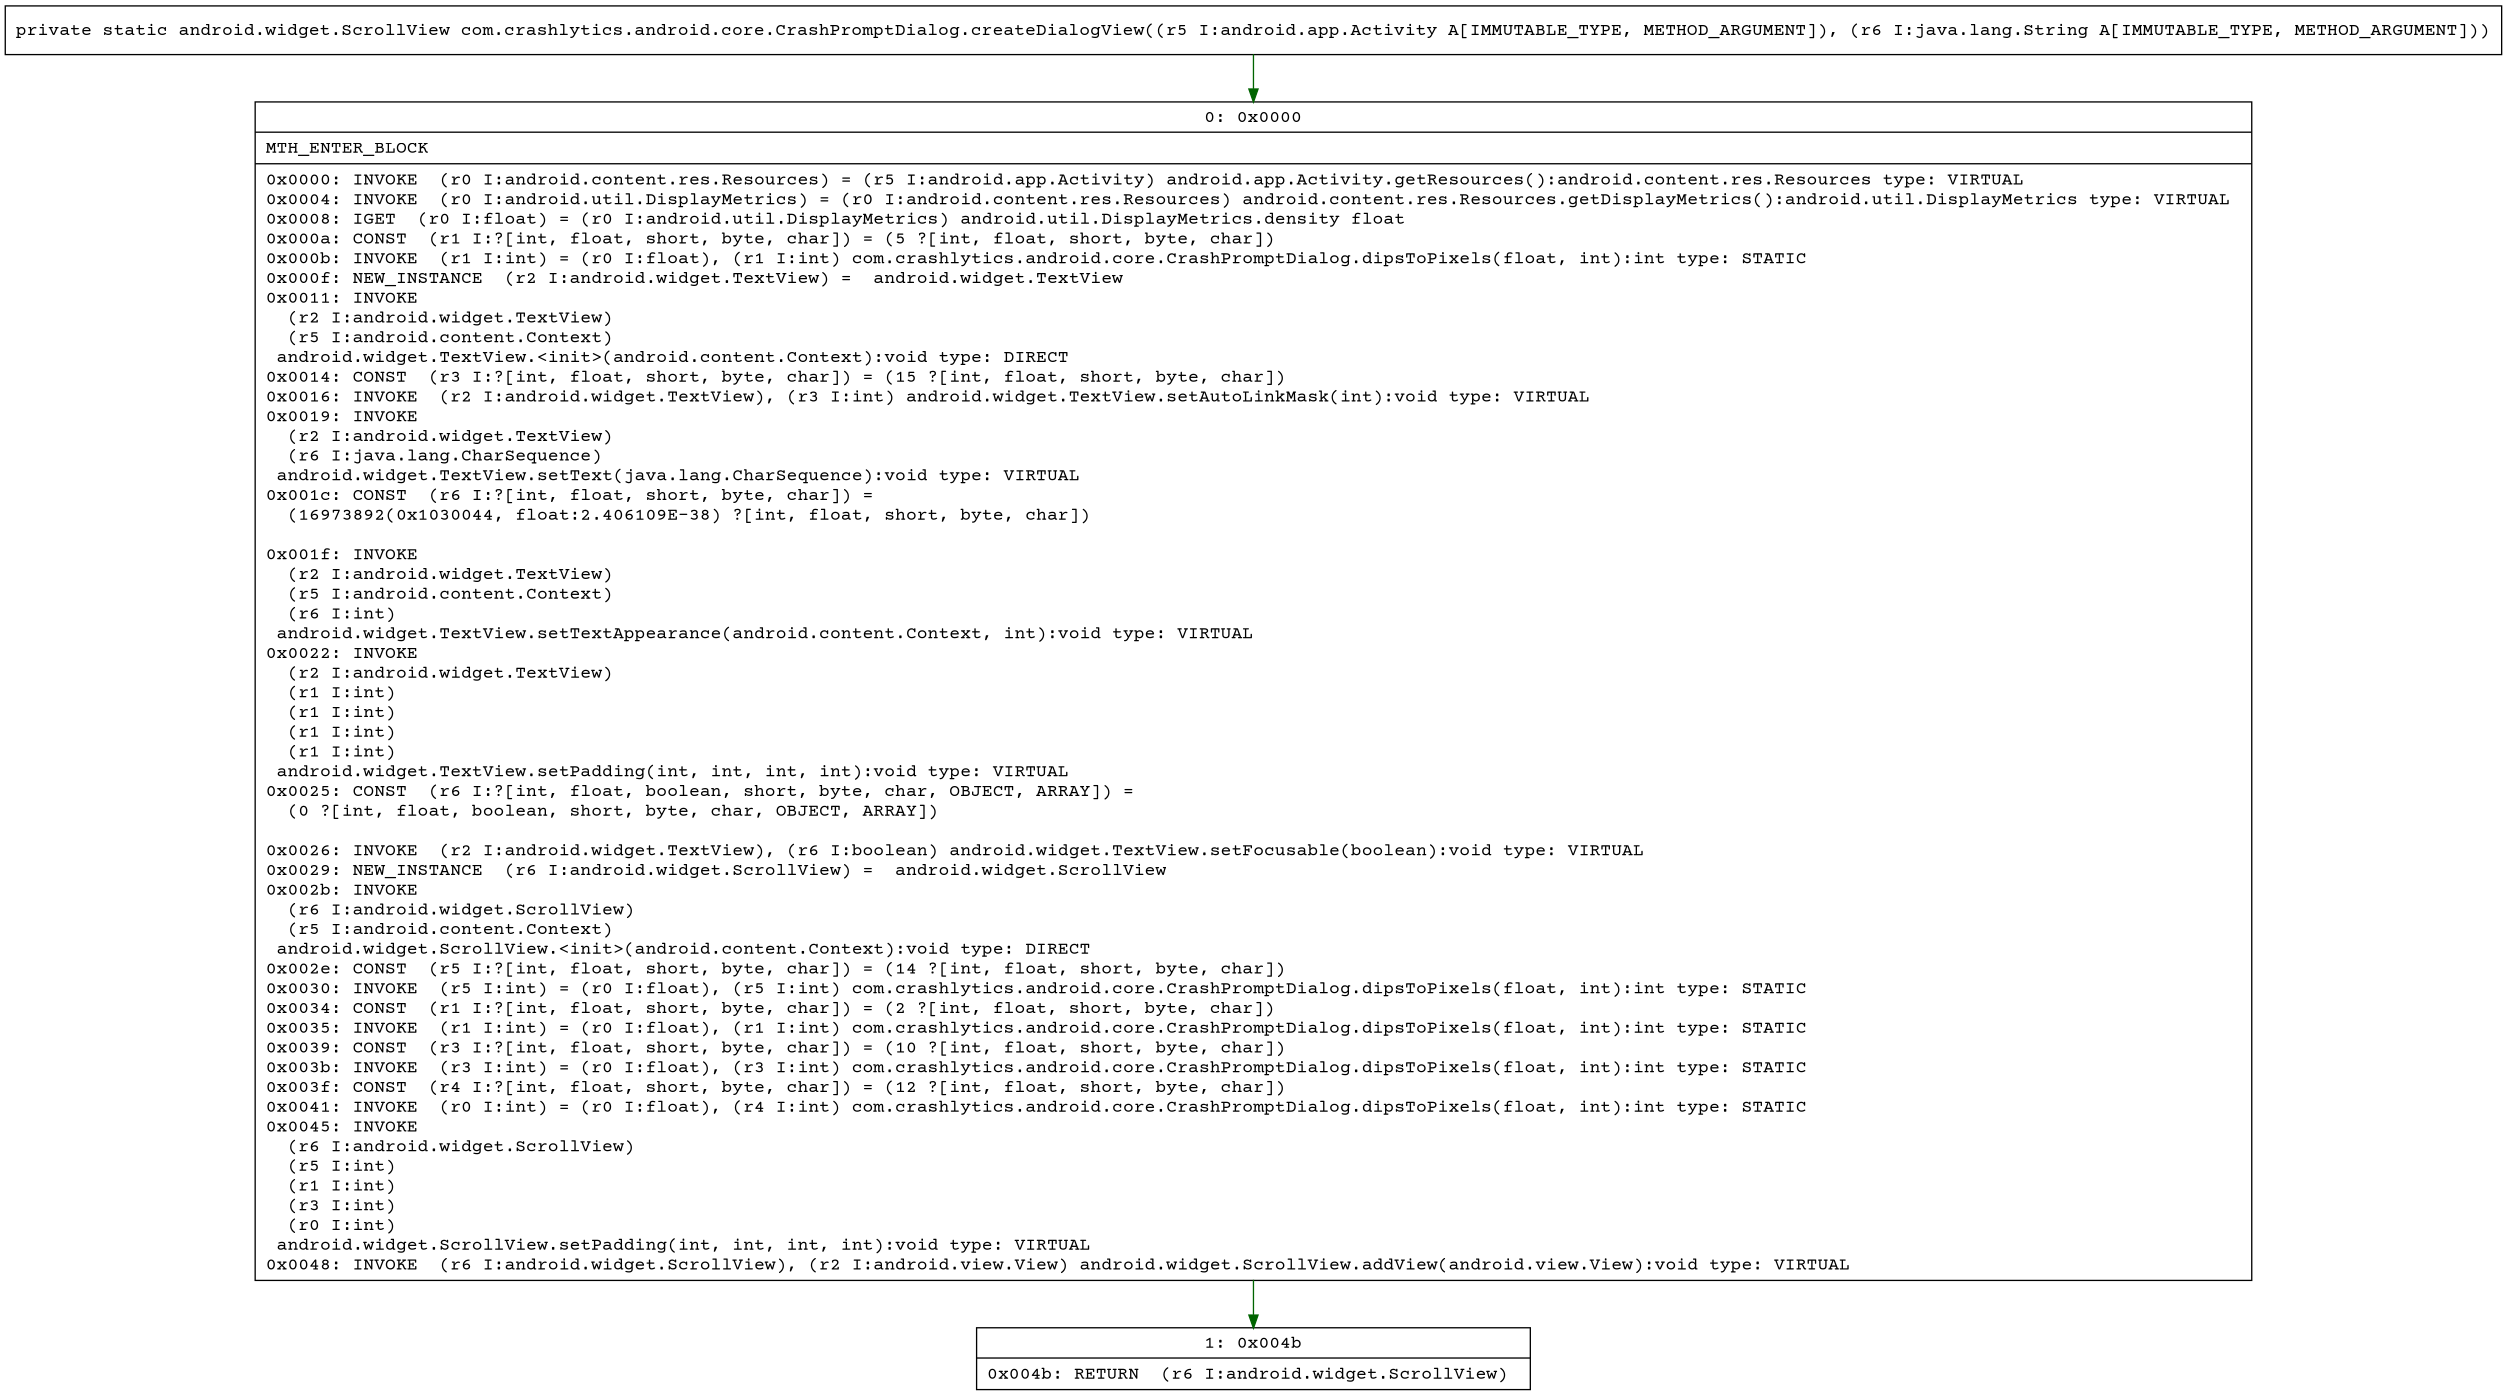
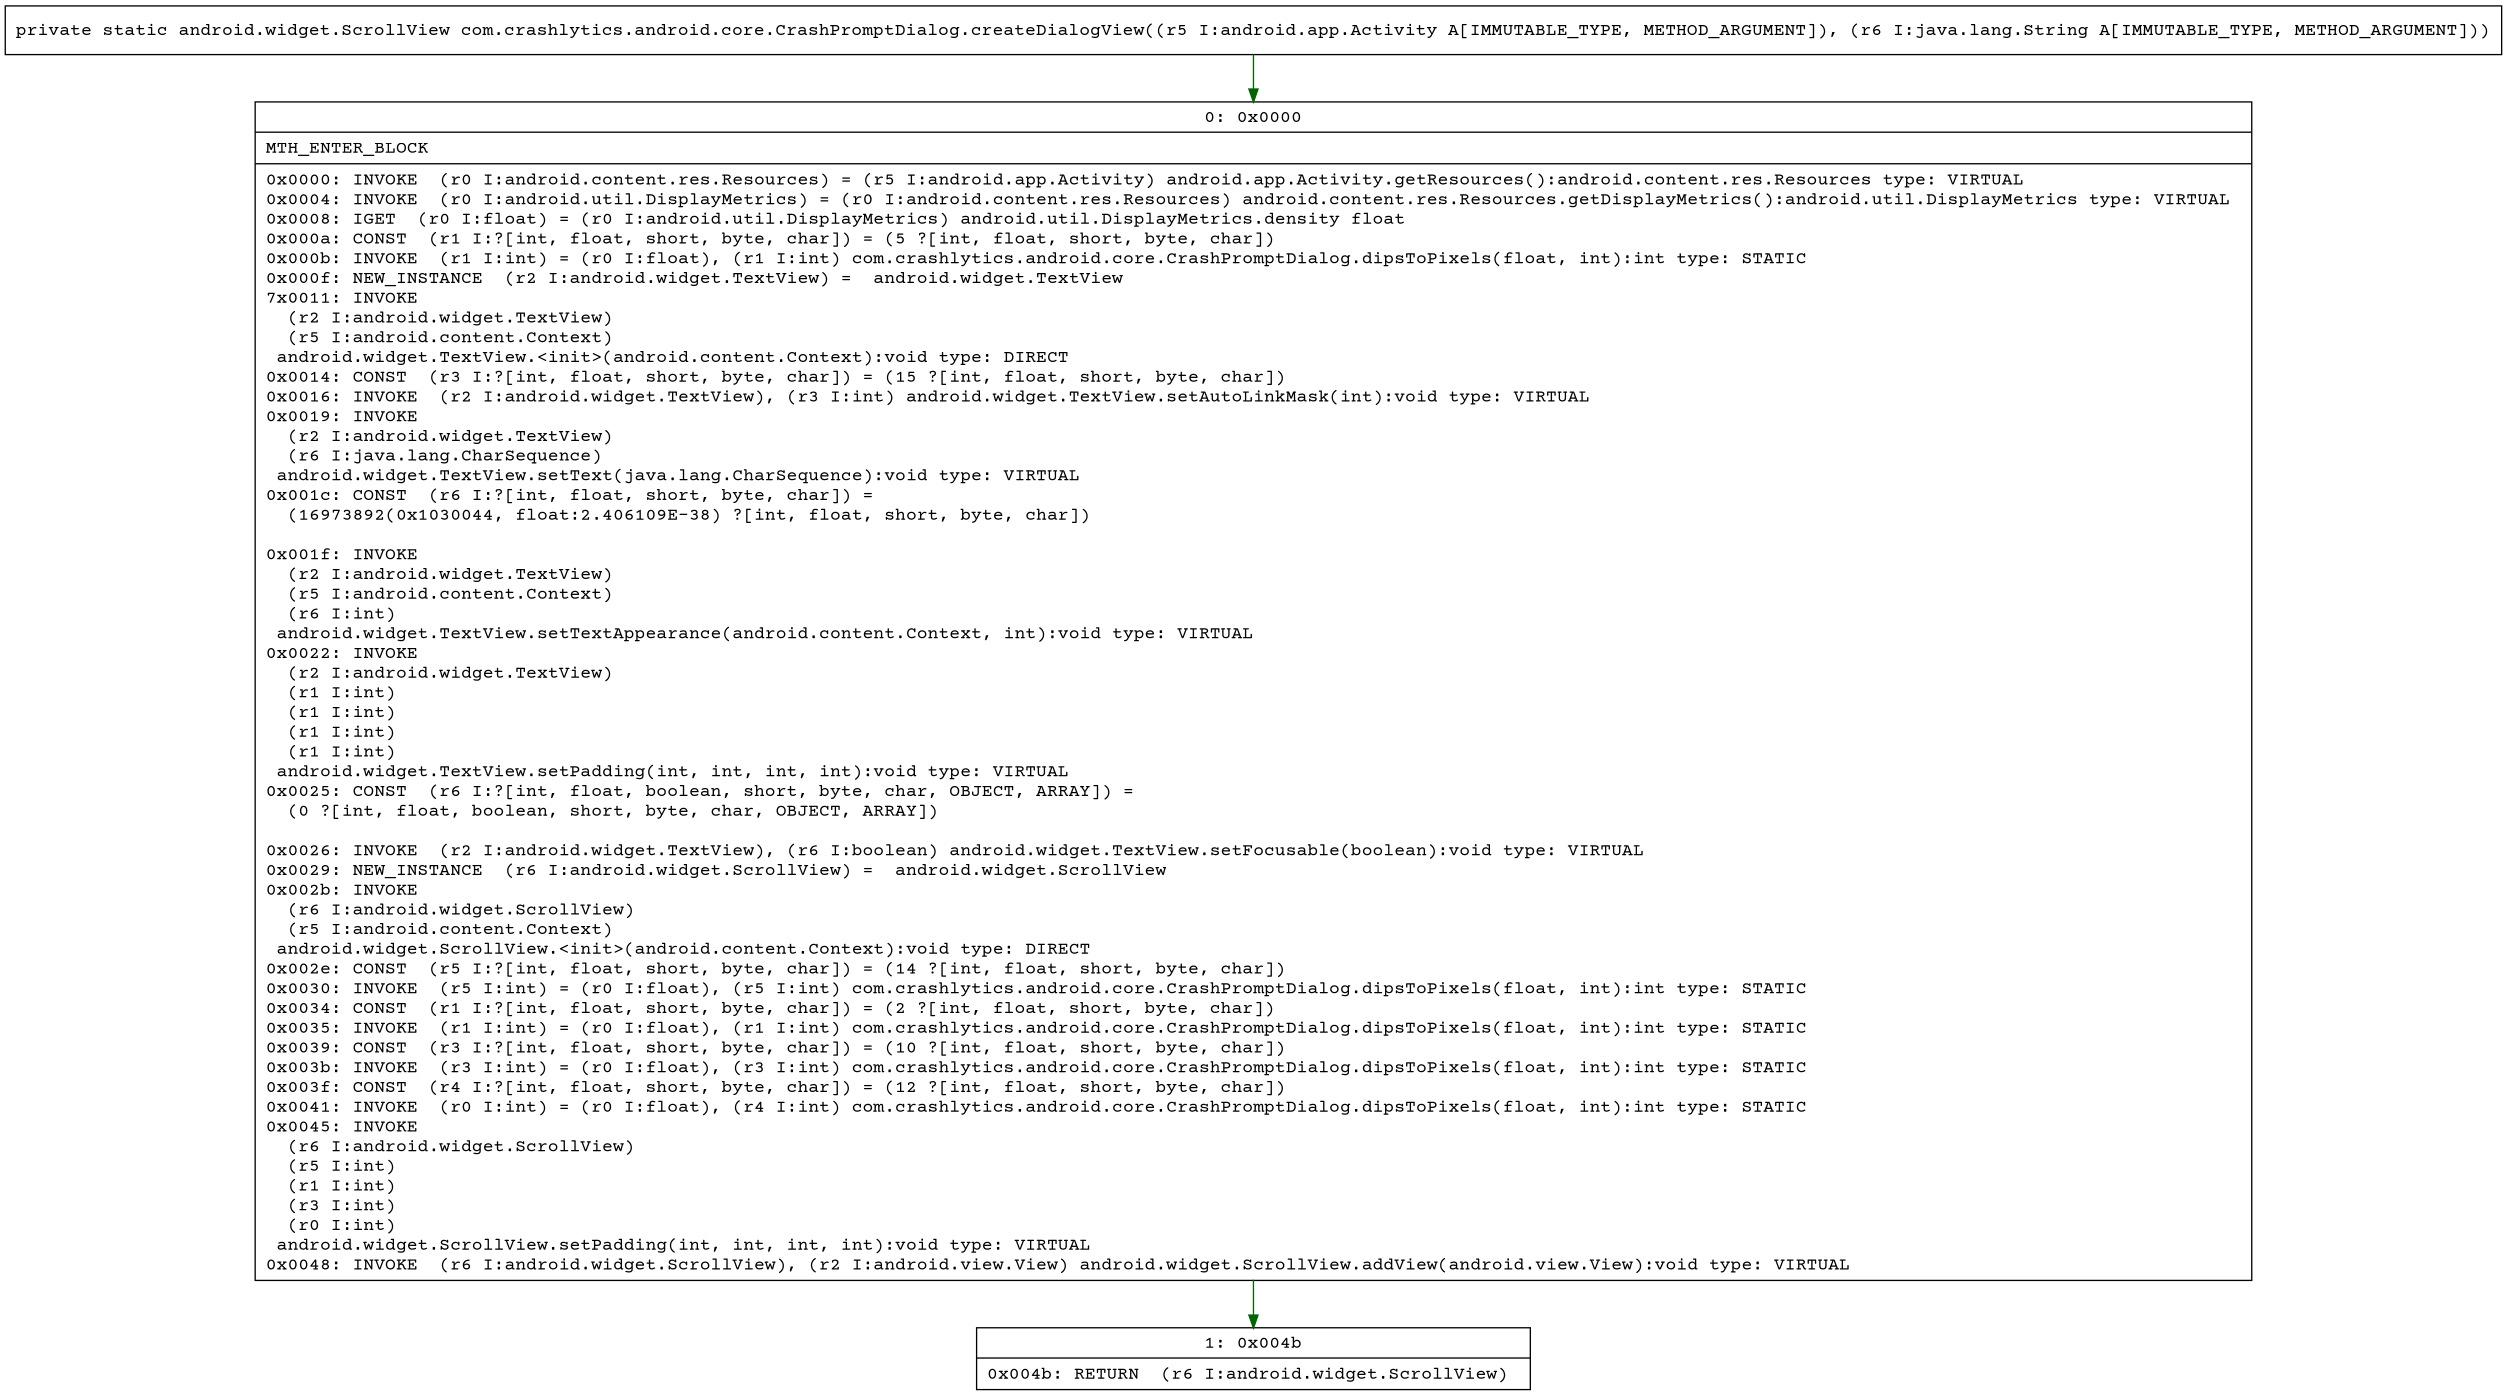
node "0: 0x0000": text "0x0011: INVOKE" -> "7x0011: INVOKE"
